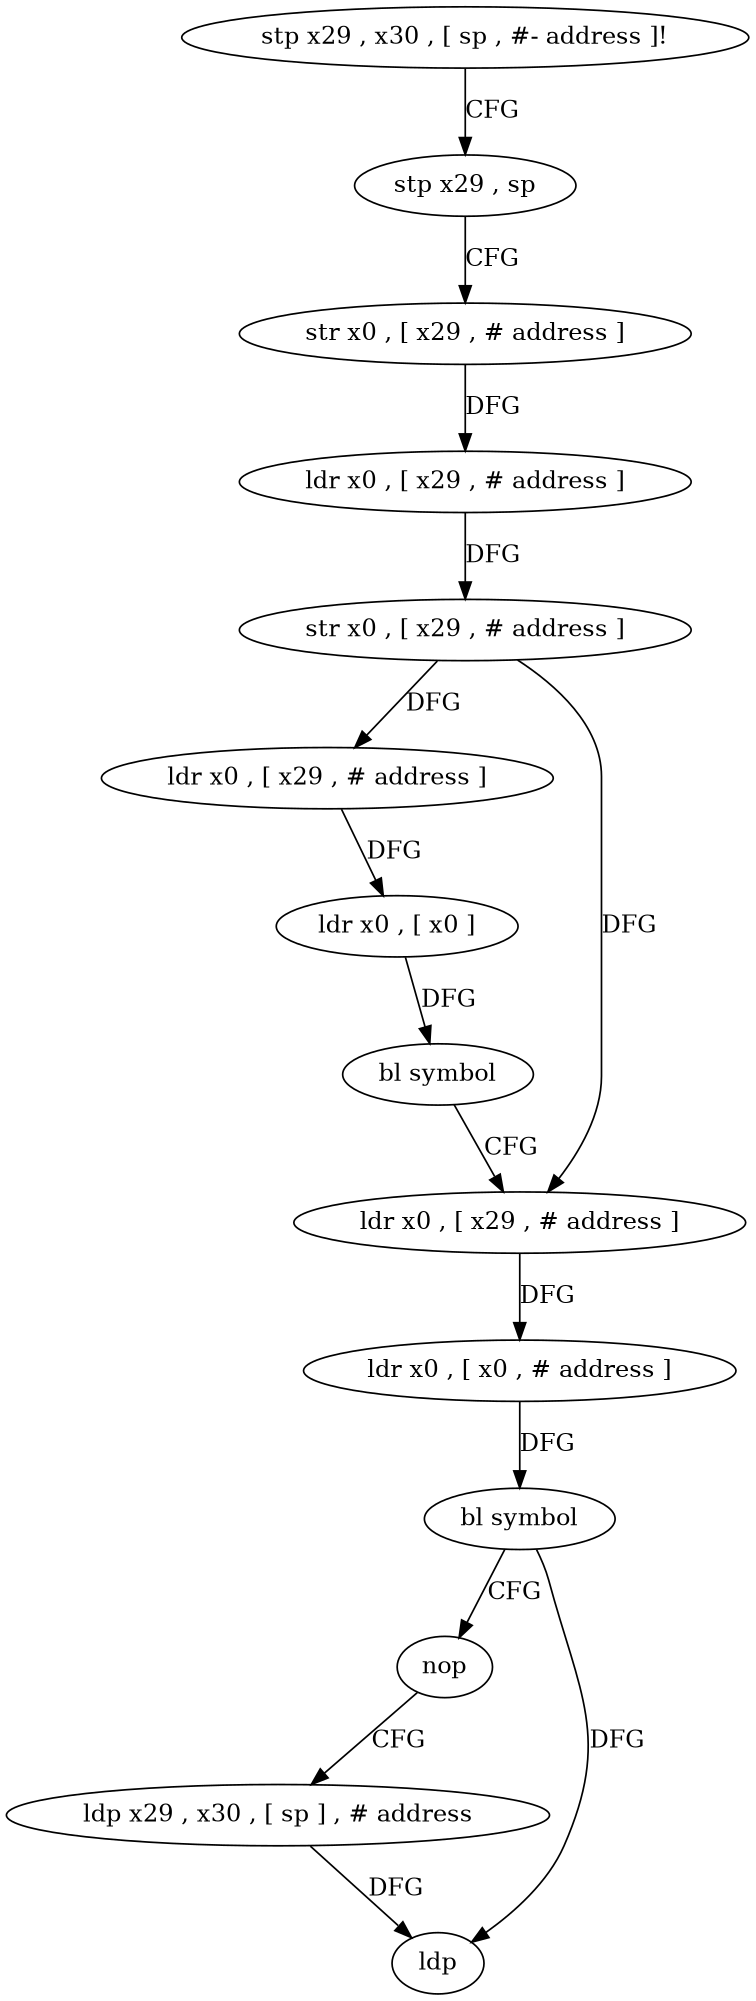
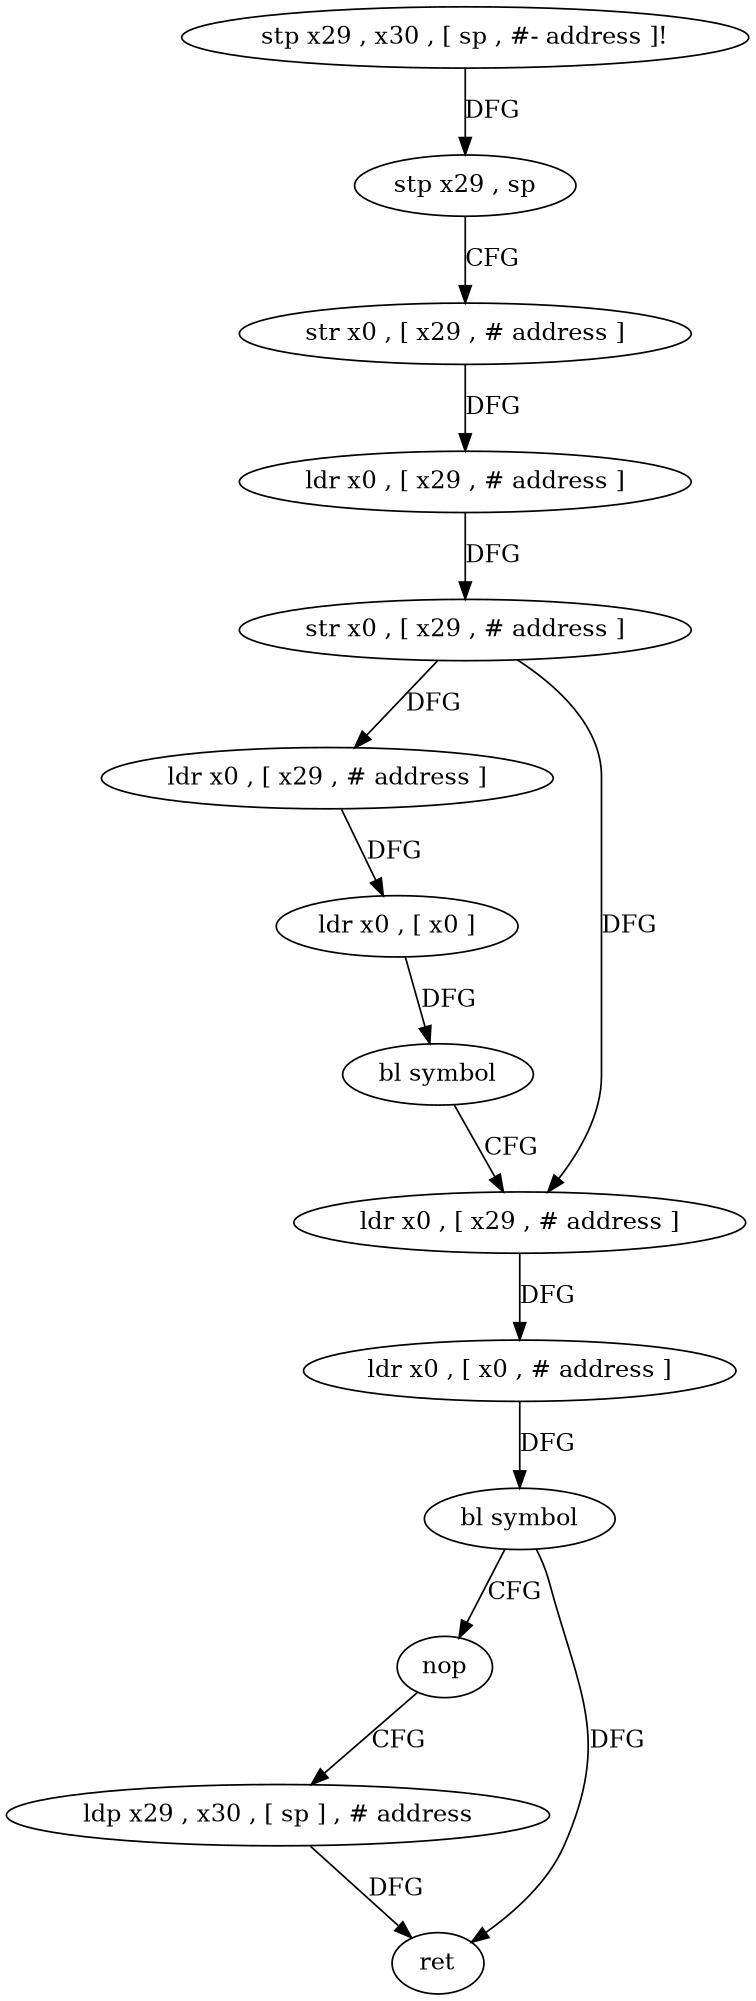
edge "stp x29 , x30 , [ sp , #- address ]!" -> "stp x29 , sp": label "CFG" -> "DFG"
node "ldp": label "ldp" -> "ret"
